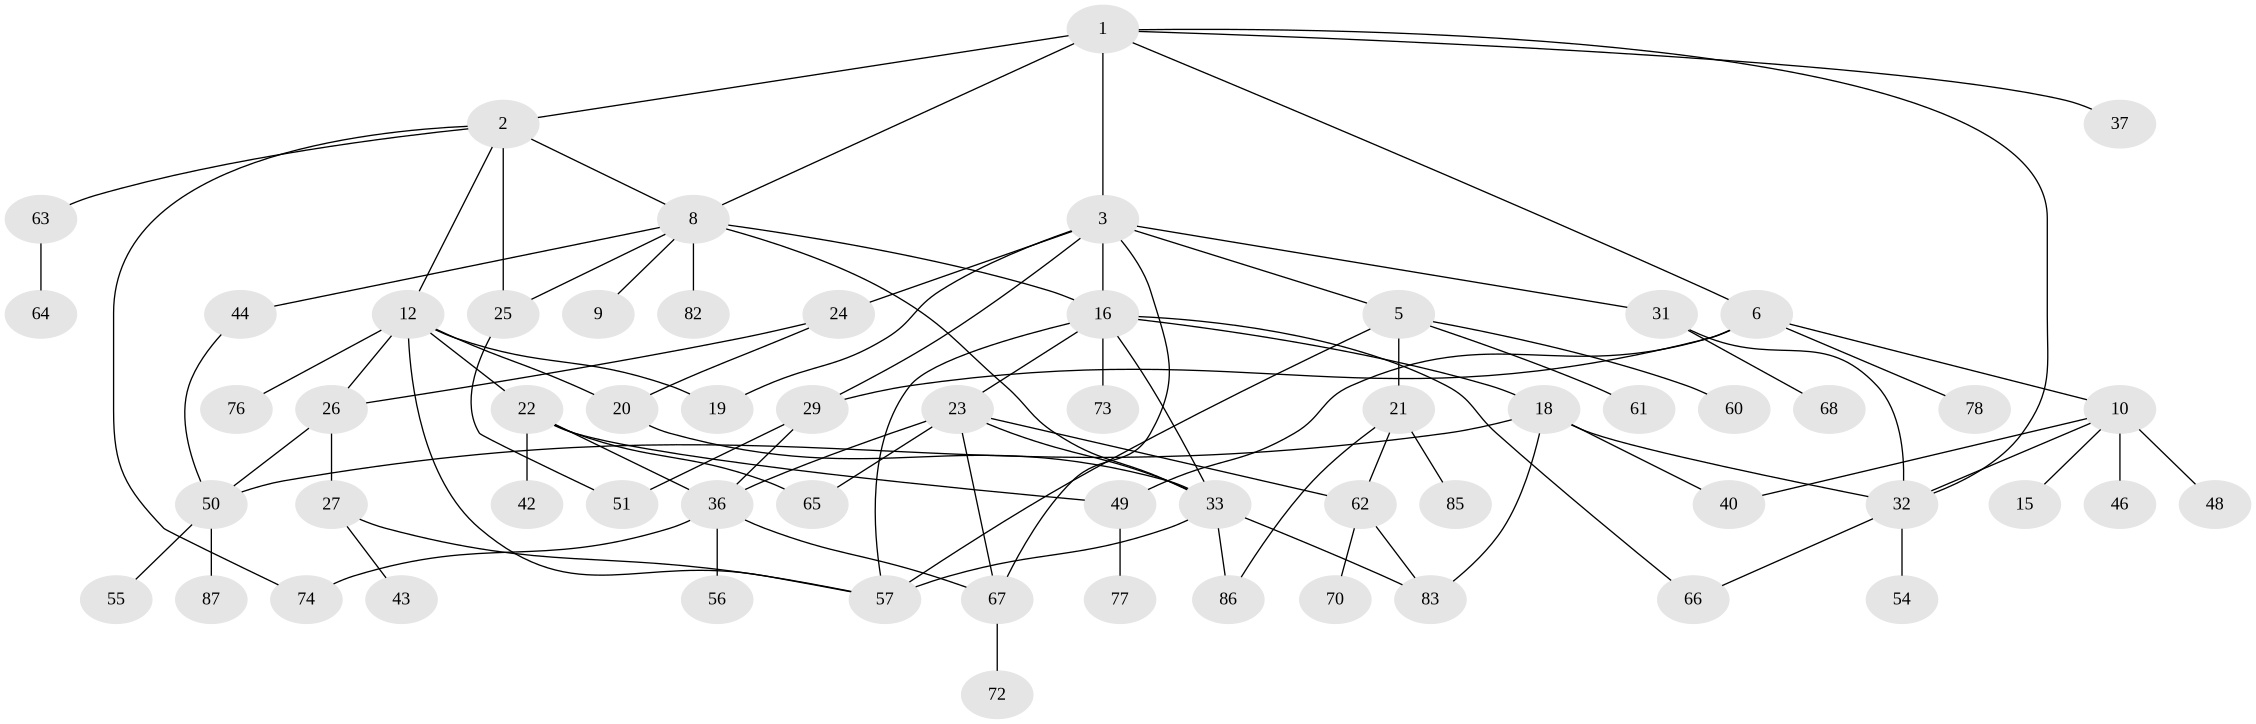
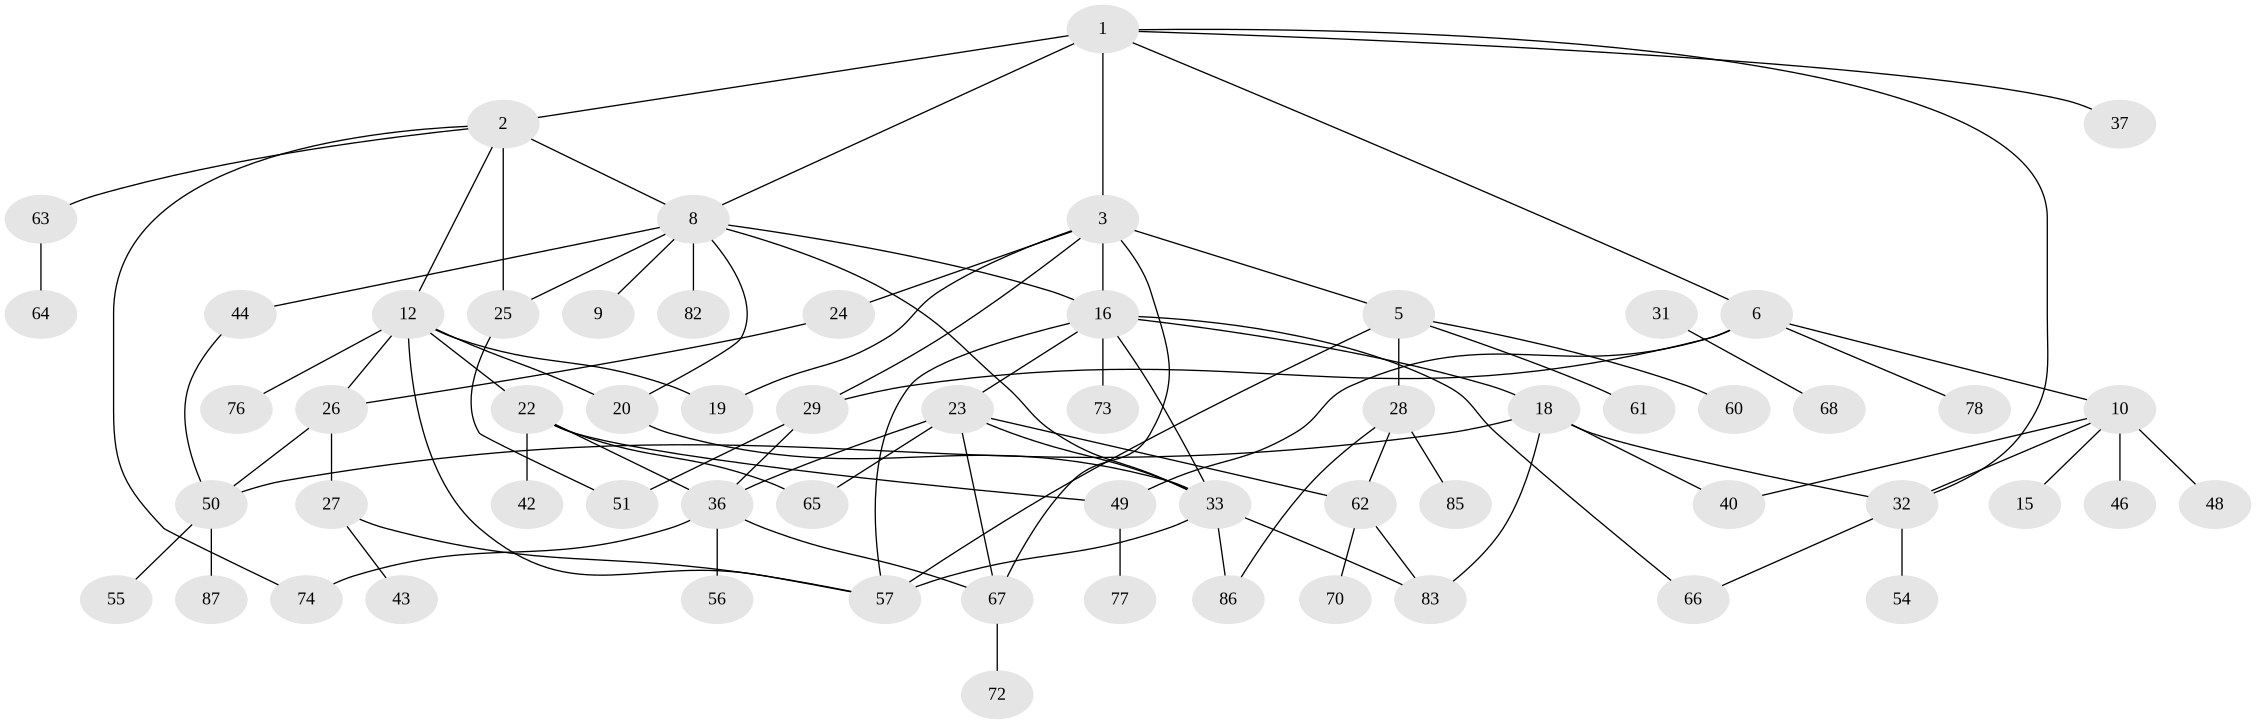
edge "3" -- "31": removed
edge "31" -- "32": removed
edge "24" -- "20": now "8" -- "20"
node "21": label "21" -> "28"
